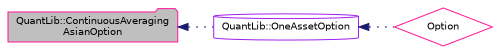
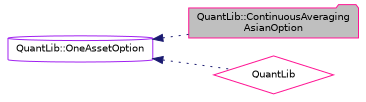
edge "QuantLib::OneAssetOption" -> "QuantLib::ContinuousAveraging AsianOption": reversed
node "Option": label "Option" -> "QuantLib"
